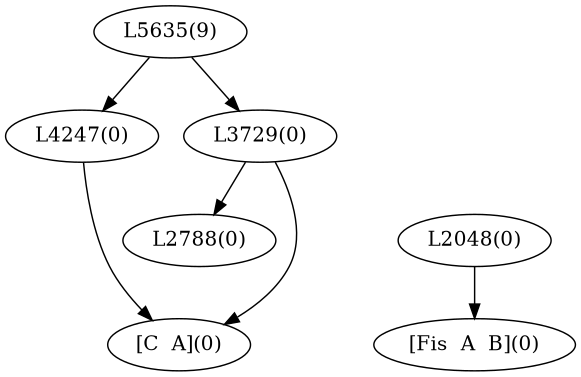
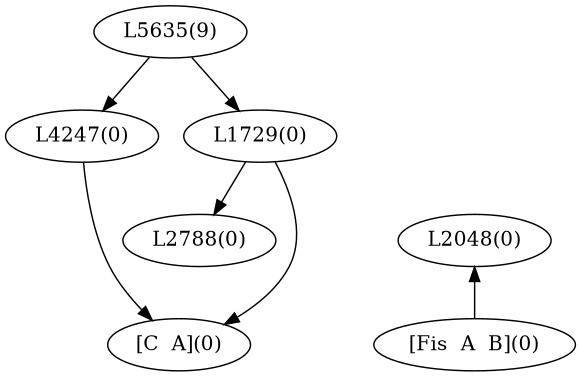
node "L3729(0)": label "L3729(0)" -> "L1729(0)"
edge "L2048(0)" -> "[Fis  A  B](0)": reversed
